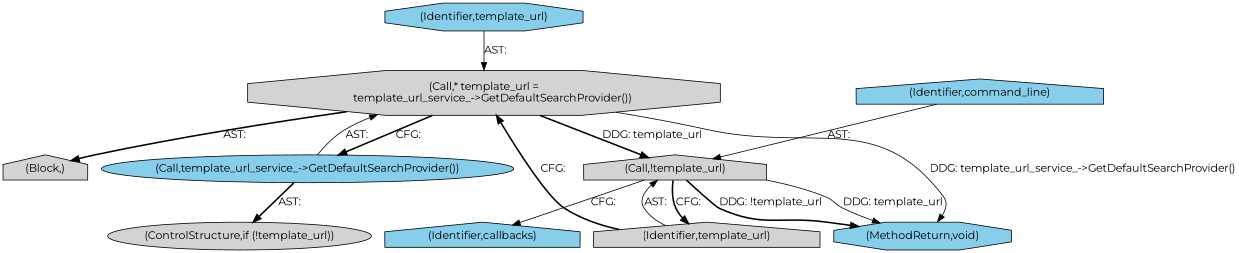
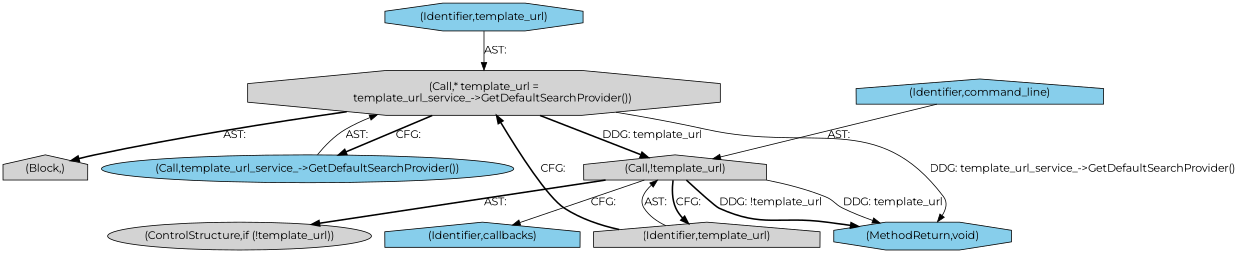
edge "(Call,template_url_service_->GetDefaultSearchProvider())" -> "(ControlStructure,if (!template_url))": now "(Call,!template_url)" -> "(ControlStructure,if (!template_url))"
